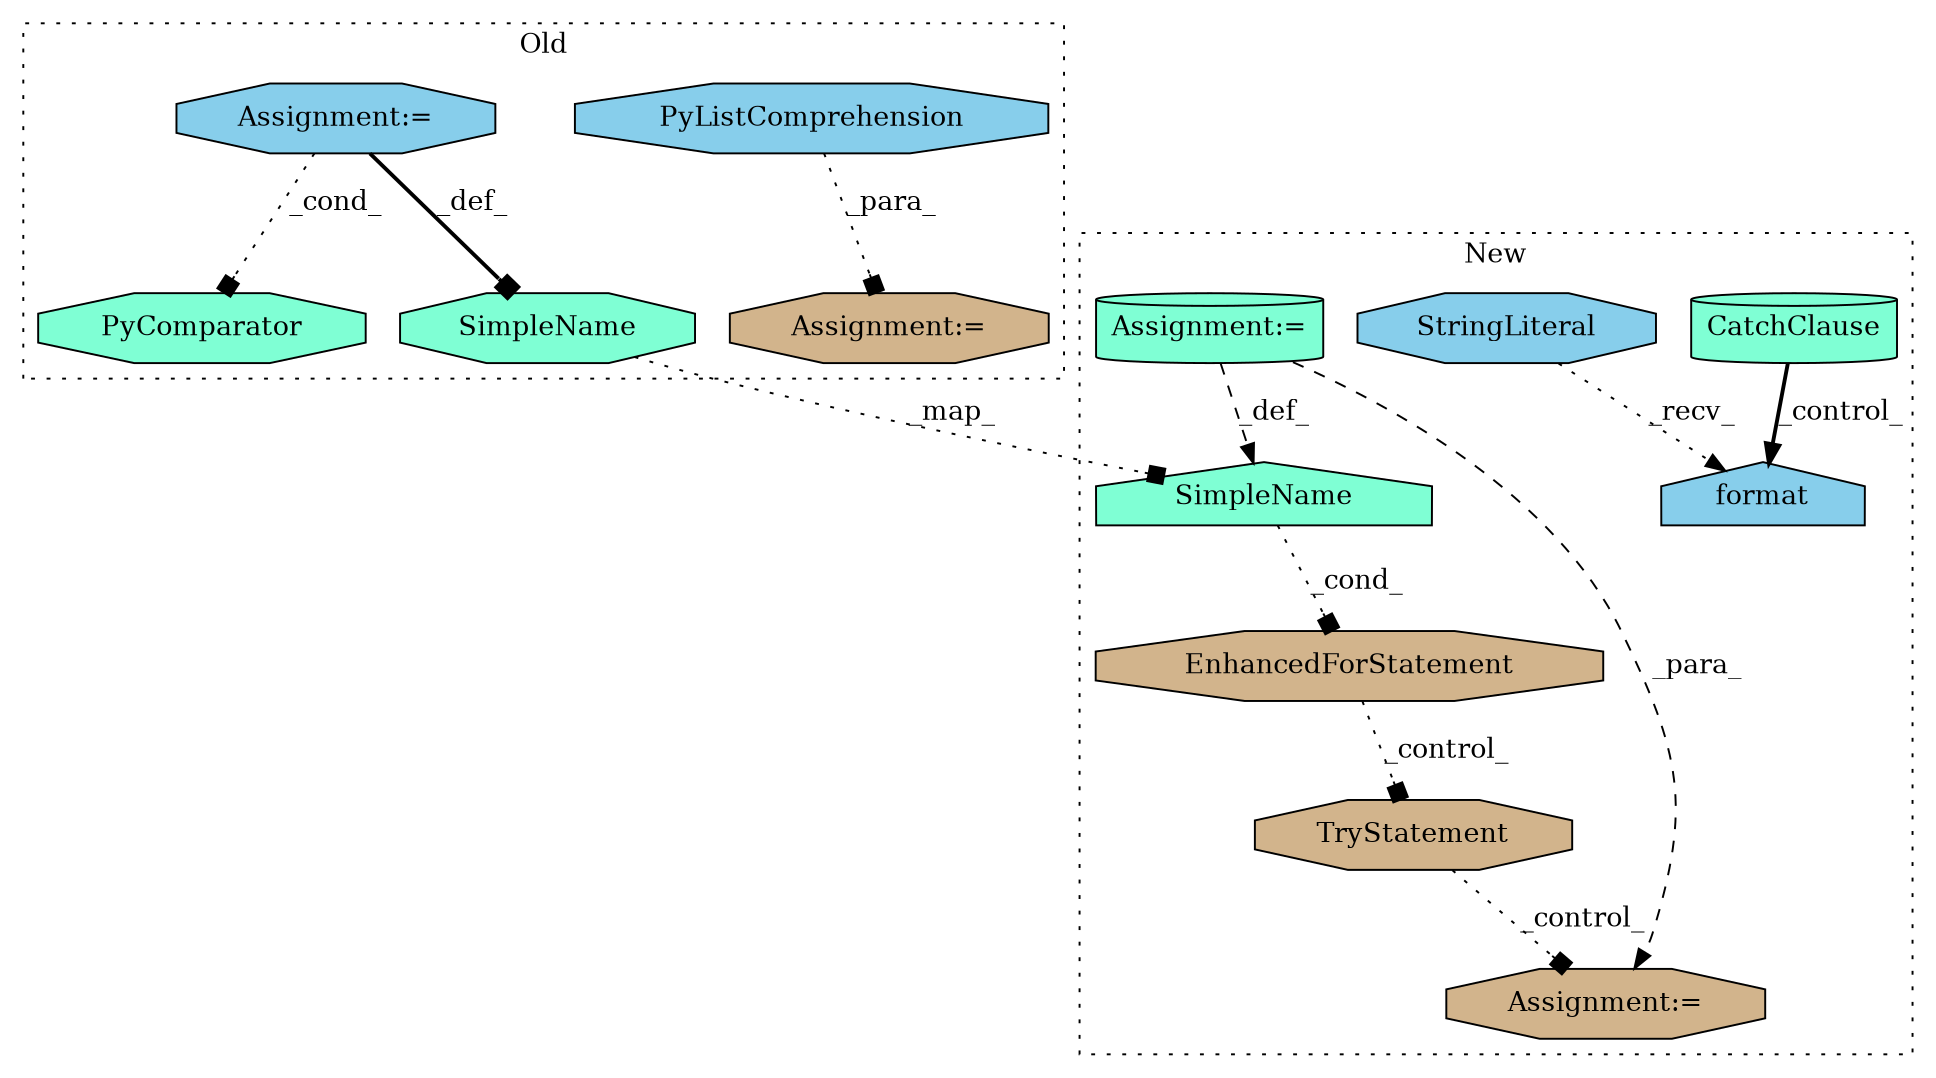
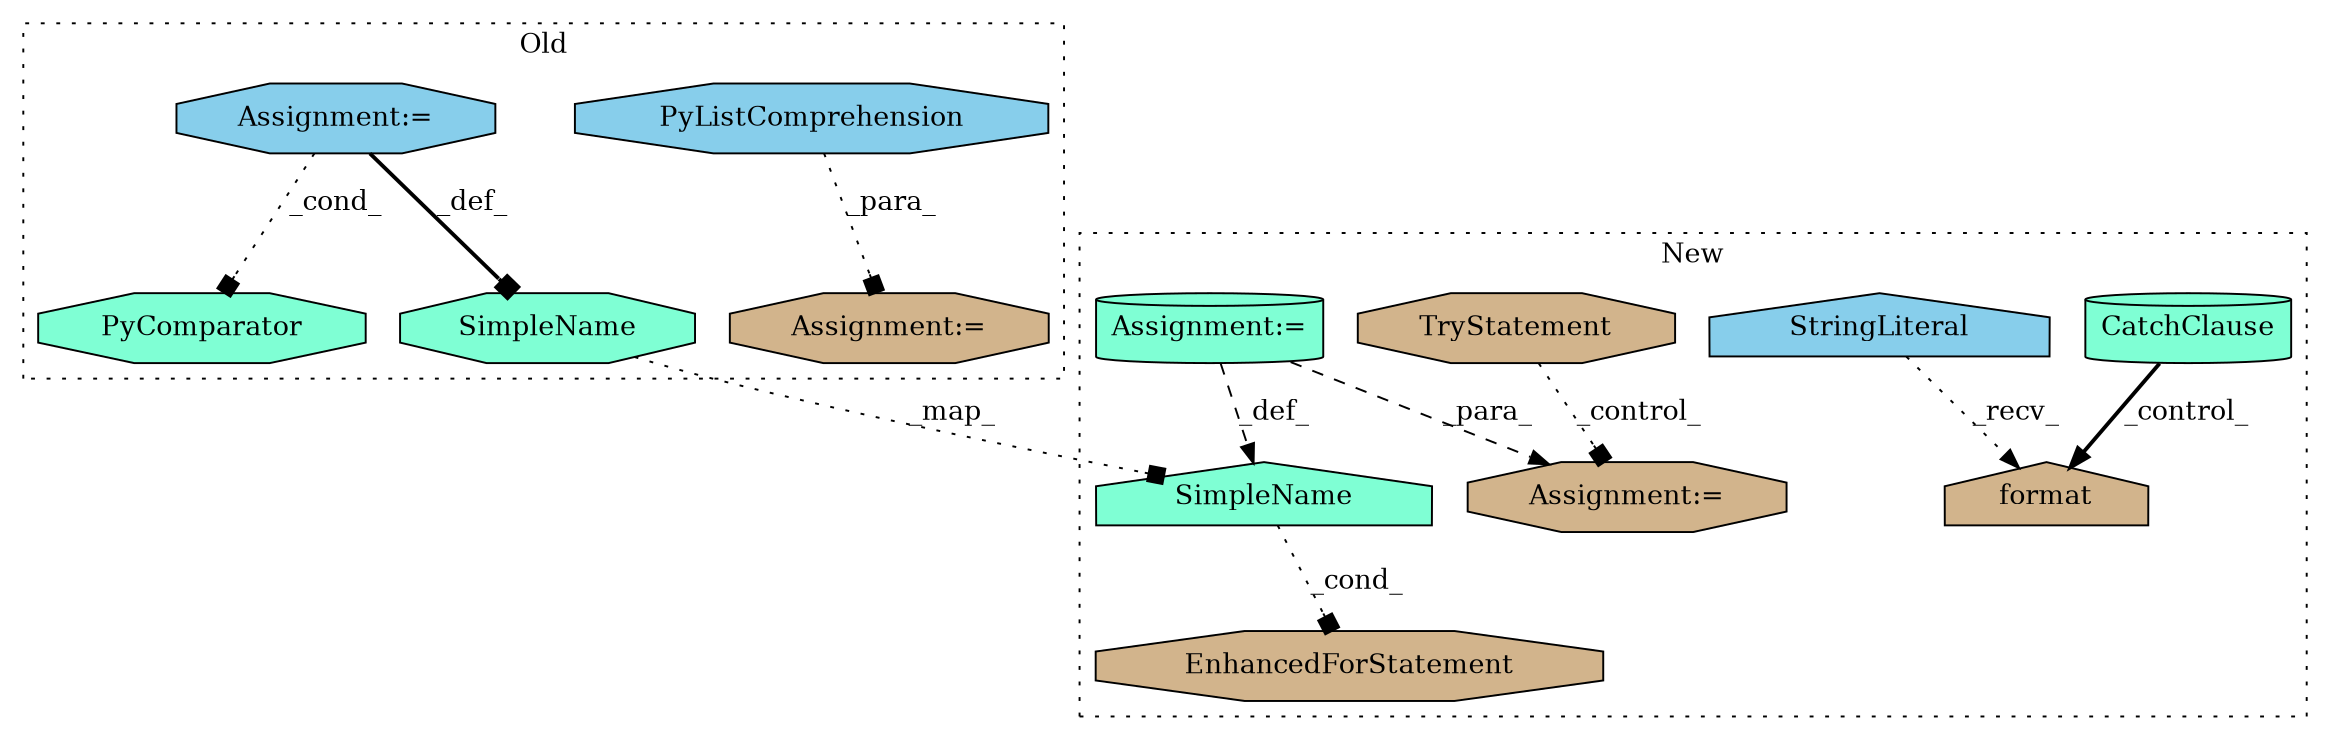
node "StringLiteral": shape octagon -> house
node "format": fillcolor skyblue -> tan
edge "EnhancedForStatement" -> "TryStatement": removed, label "_control_"
